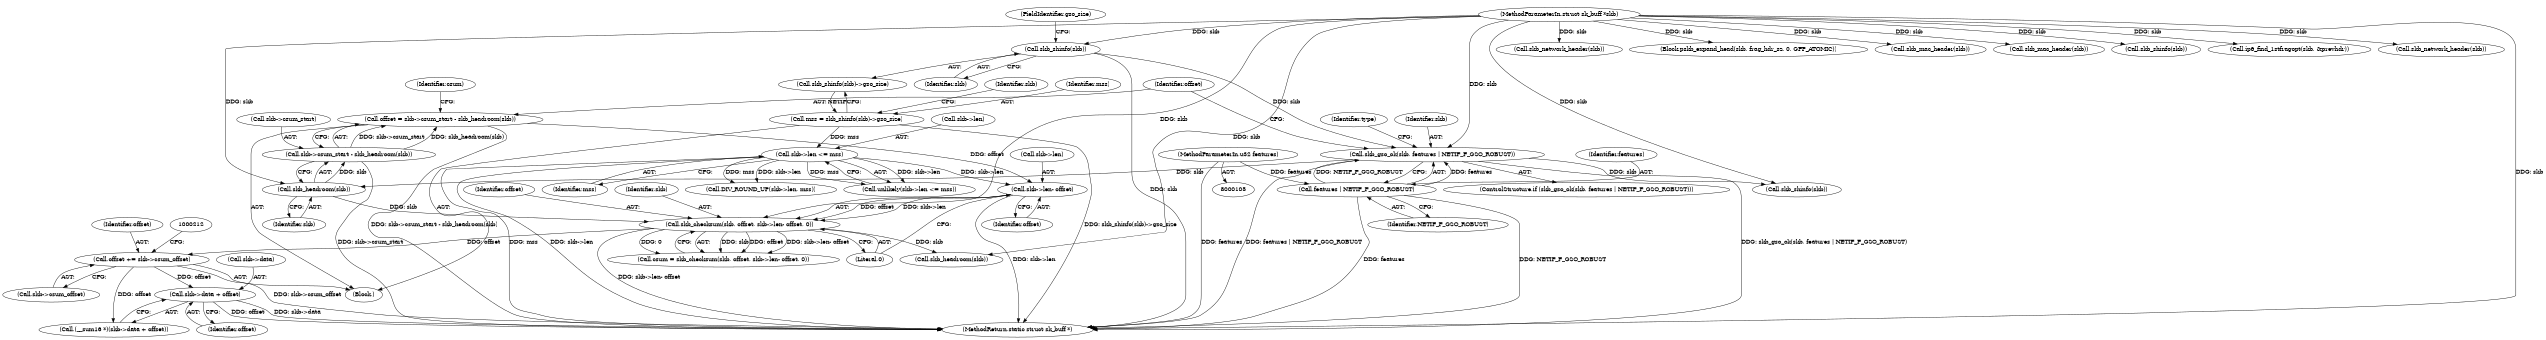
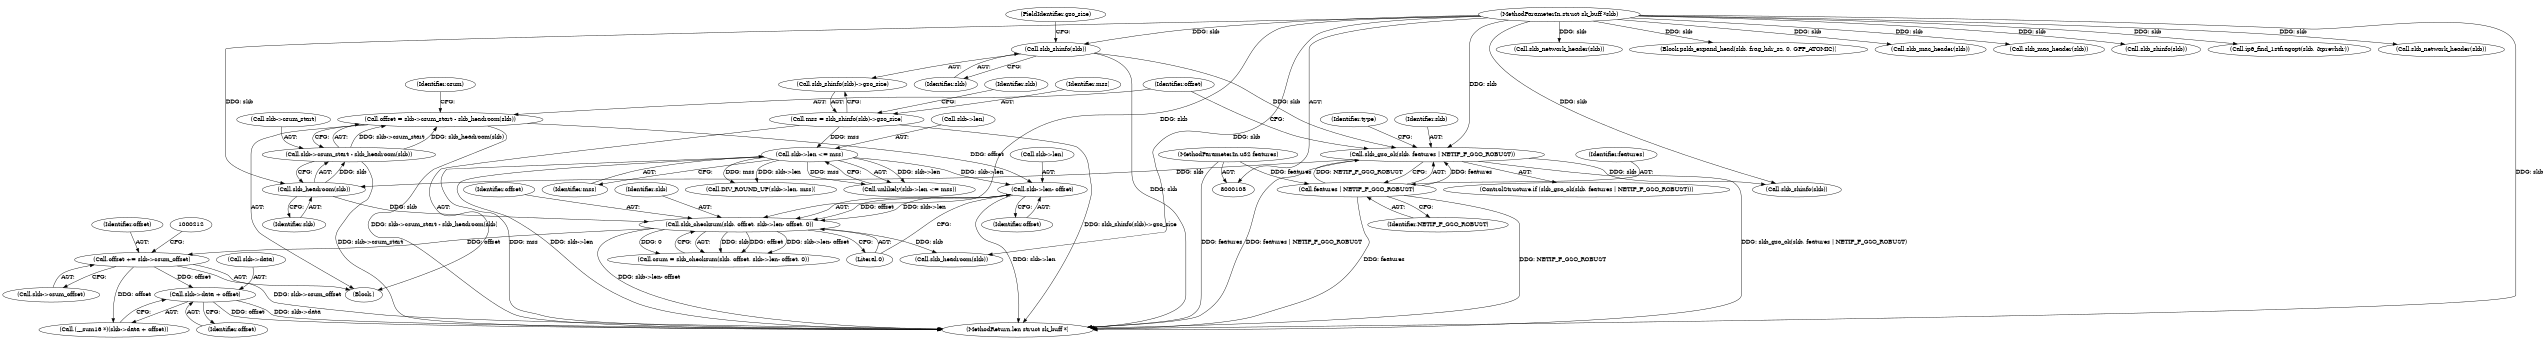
edge "(MethodParameterIn,struct sk_buff *skb)" -> "8000105": added, label "AST:"
edge "(Call,skb_shinfo(skb)->gso_size)" -> "(Call,mss = skb_shinfo(skb)->gso_size)": label "NETIF: " -> "AST: "
node "(MethodReturn,static struct sk_buff *)": label "(MethodReturn,static struct sk_buff *)" -> "(MethodReturn,len struct sk_buff *)"
